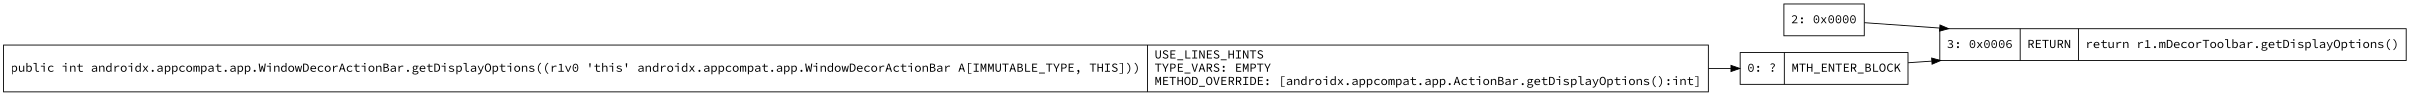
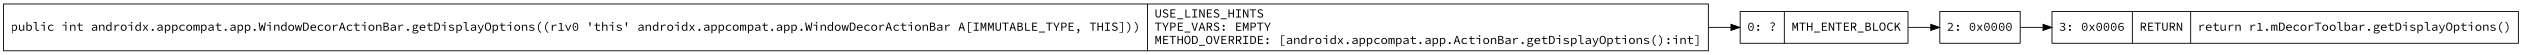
edge "0: ?" -> "3: 0x0006": now "0: ?" -> "2: 0x0000"
